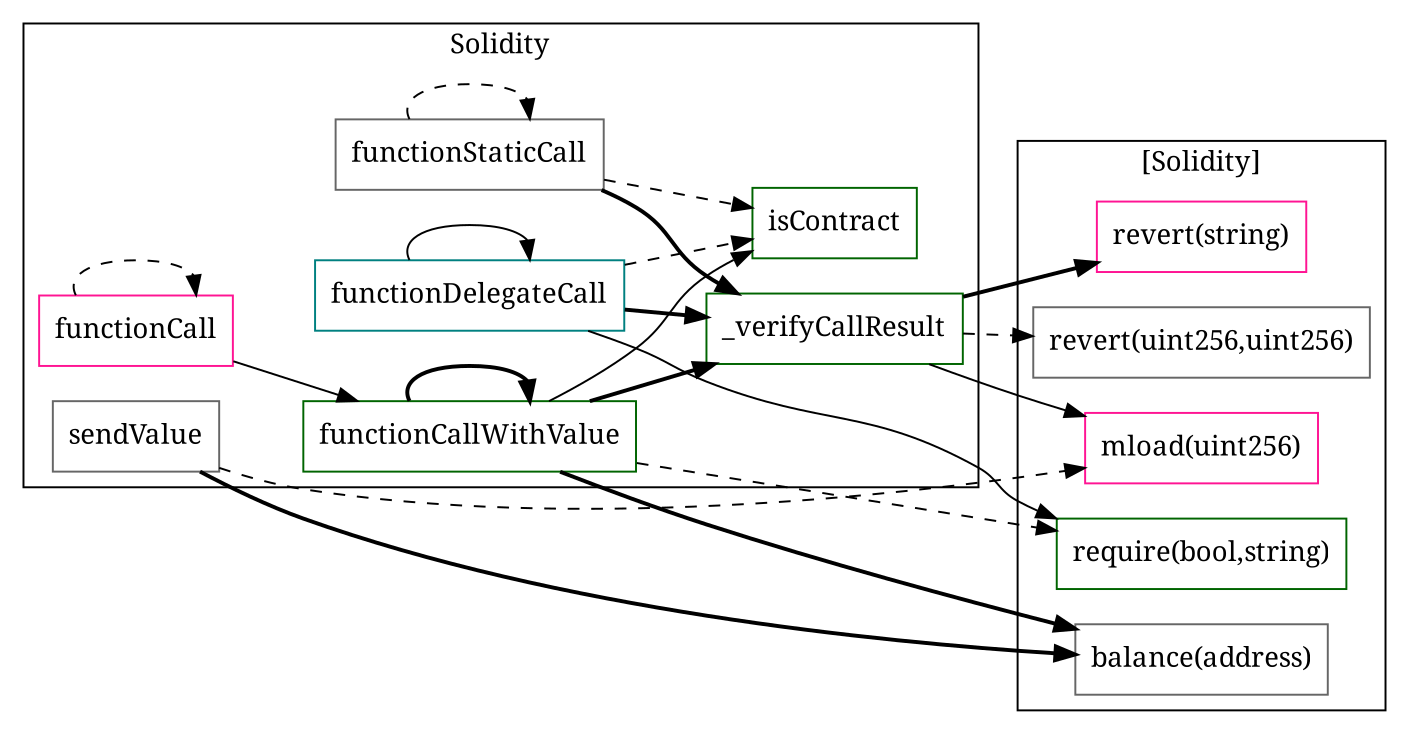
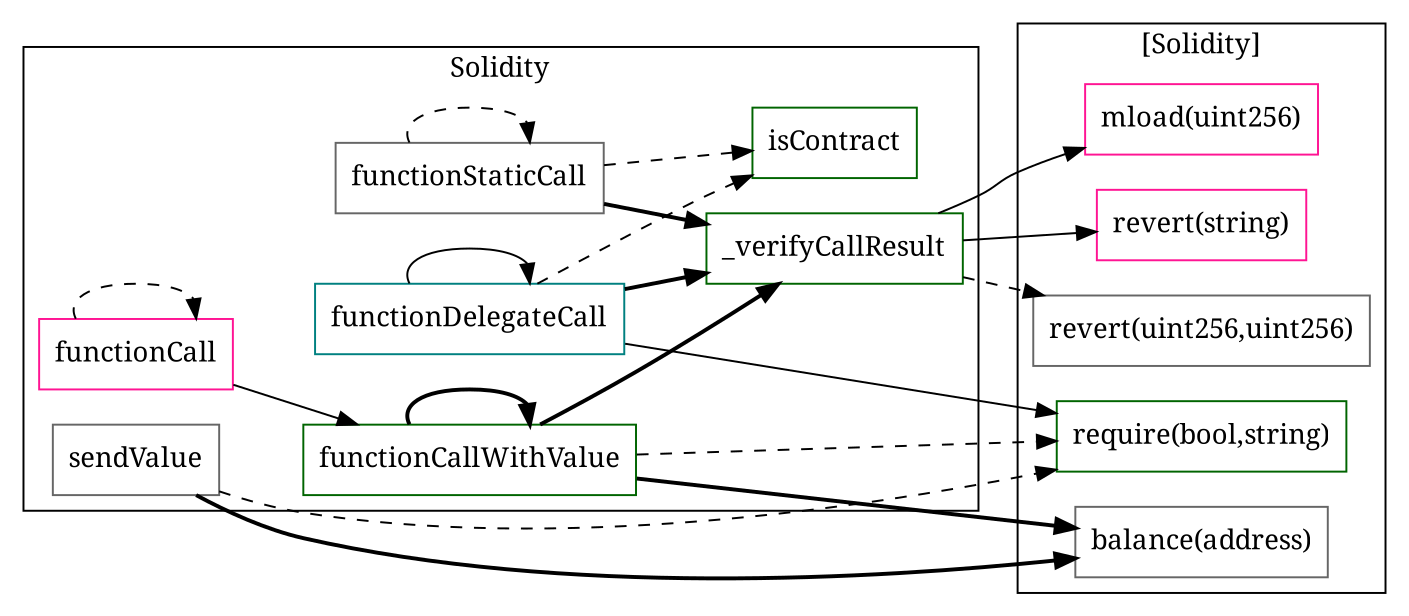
edge "_verifyCallResult" -> "revert(string)": style bold -> solid
edge "functionCallWithValue" -> "isContract": removed
edge "sendValue" -> "mload(uint256)": now "sendValue" -> "require(bool,string)"
